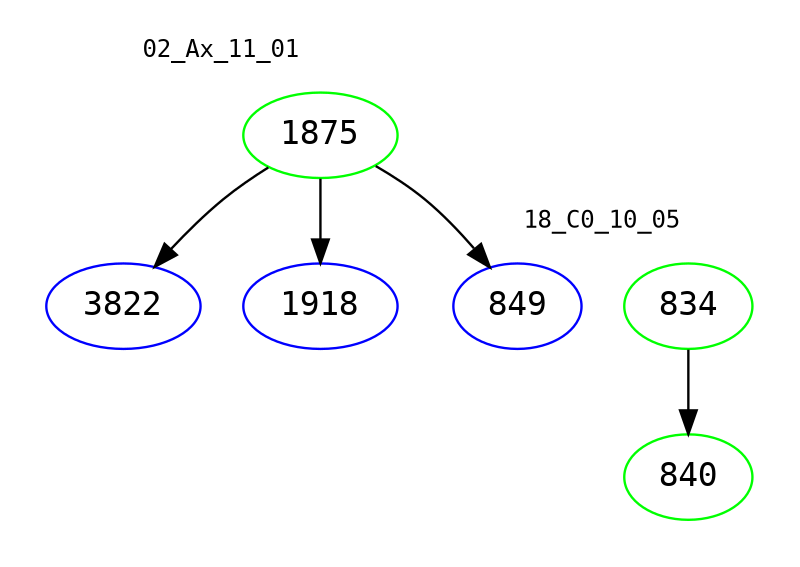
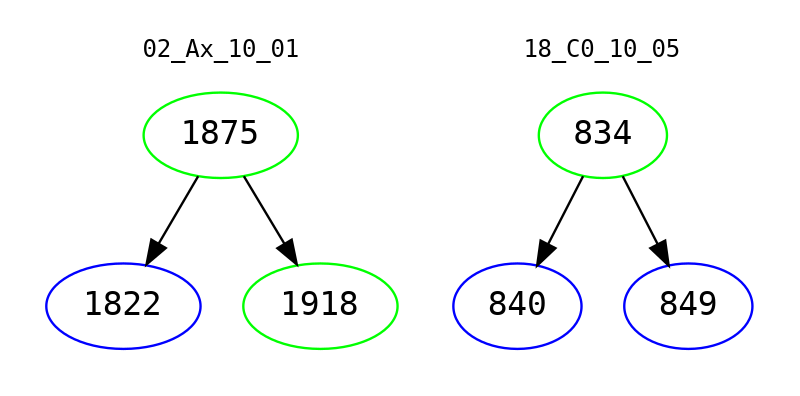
cluster "02_Ax_11_01": label "02_Ax_11_01" -> "02_Ax_10_01"
edge "1875" -> "849": now "834" -> "849"
node "3822": label "3822" -> "1822"
node "1918": color blue -> green
node "840": color green -> blue
